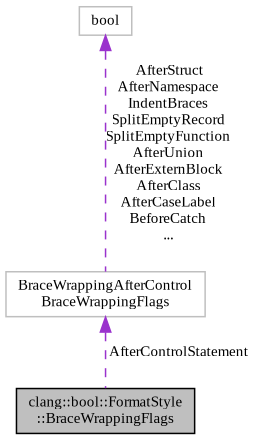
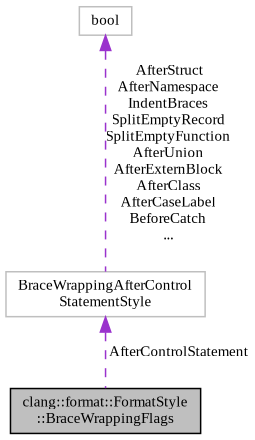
node "BraceWrappingAfterControl BraceWrappingFlags": label "BraceWrappingAfterControl BraceWrappingFlags" -> "BraceWrappingAfterControl StatementStyle"
node "clang::bool::FormatStyle ::BraceWrappingFlags": label "clang::bool::FormatStyle ::BraceWrappingFlags" -> "clang::format::FormatStyle ::BraceWrappingFlags"
